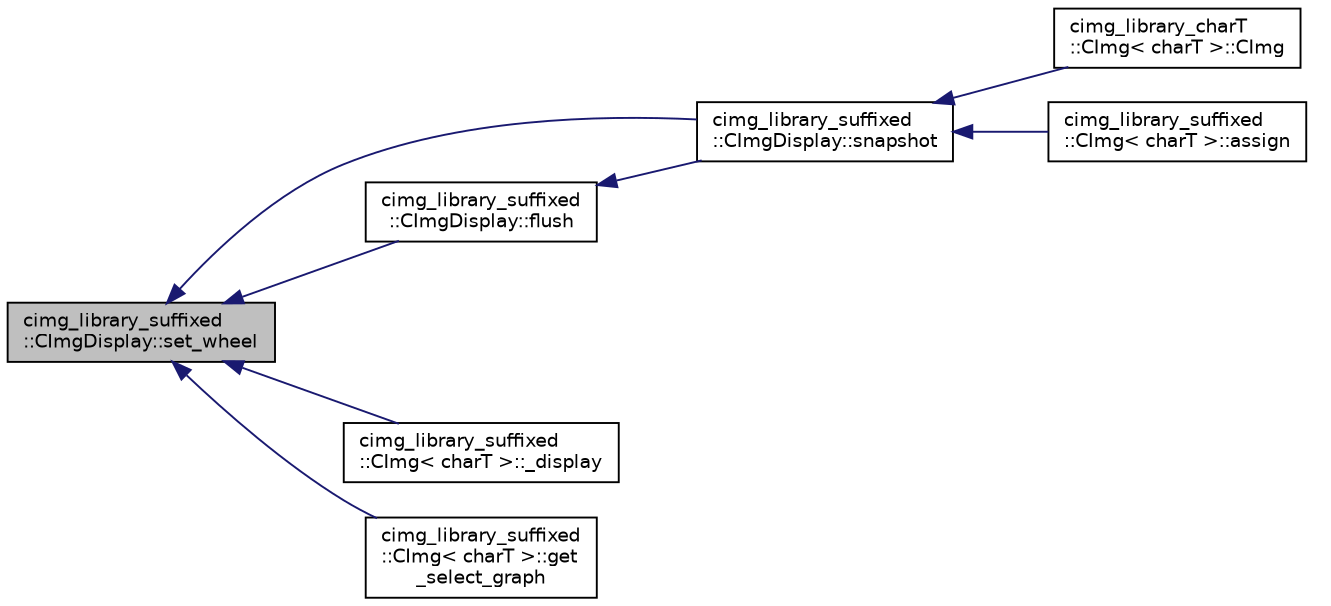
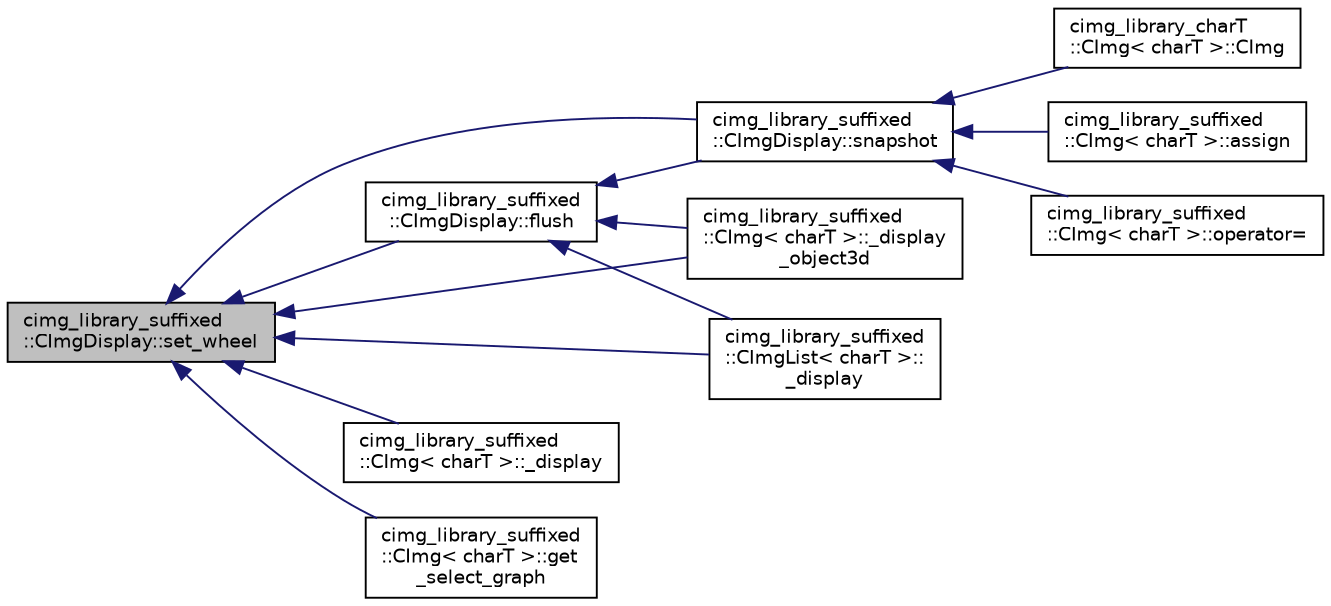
node "cimg_library_suffixed ::CImg< charT >::operator=": added
node "cimg_library_suffixed ::CImg< charT >::_display _object3d": added
node "cimg_library_suffixed ::CImgList< charT >:: _display": added
